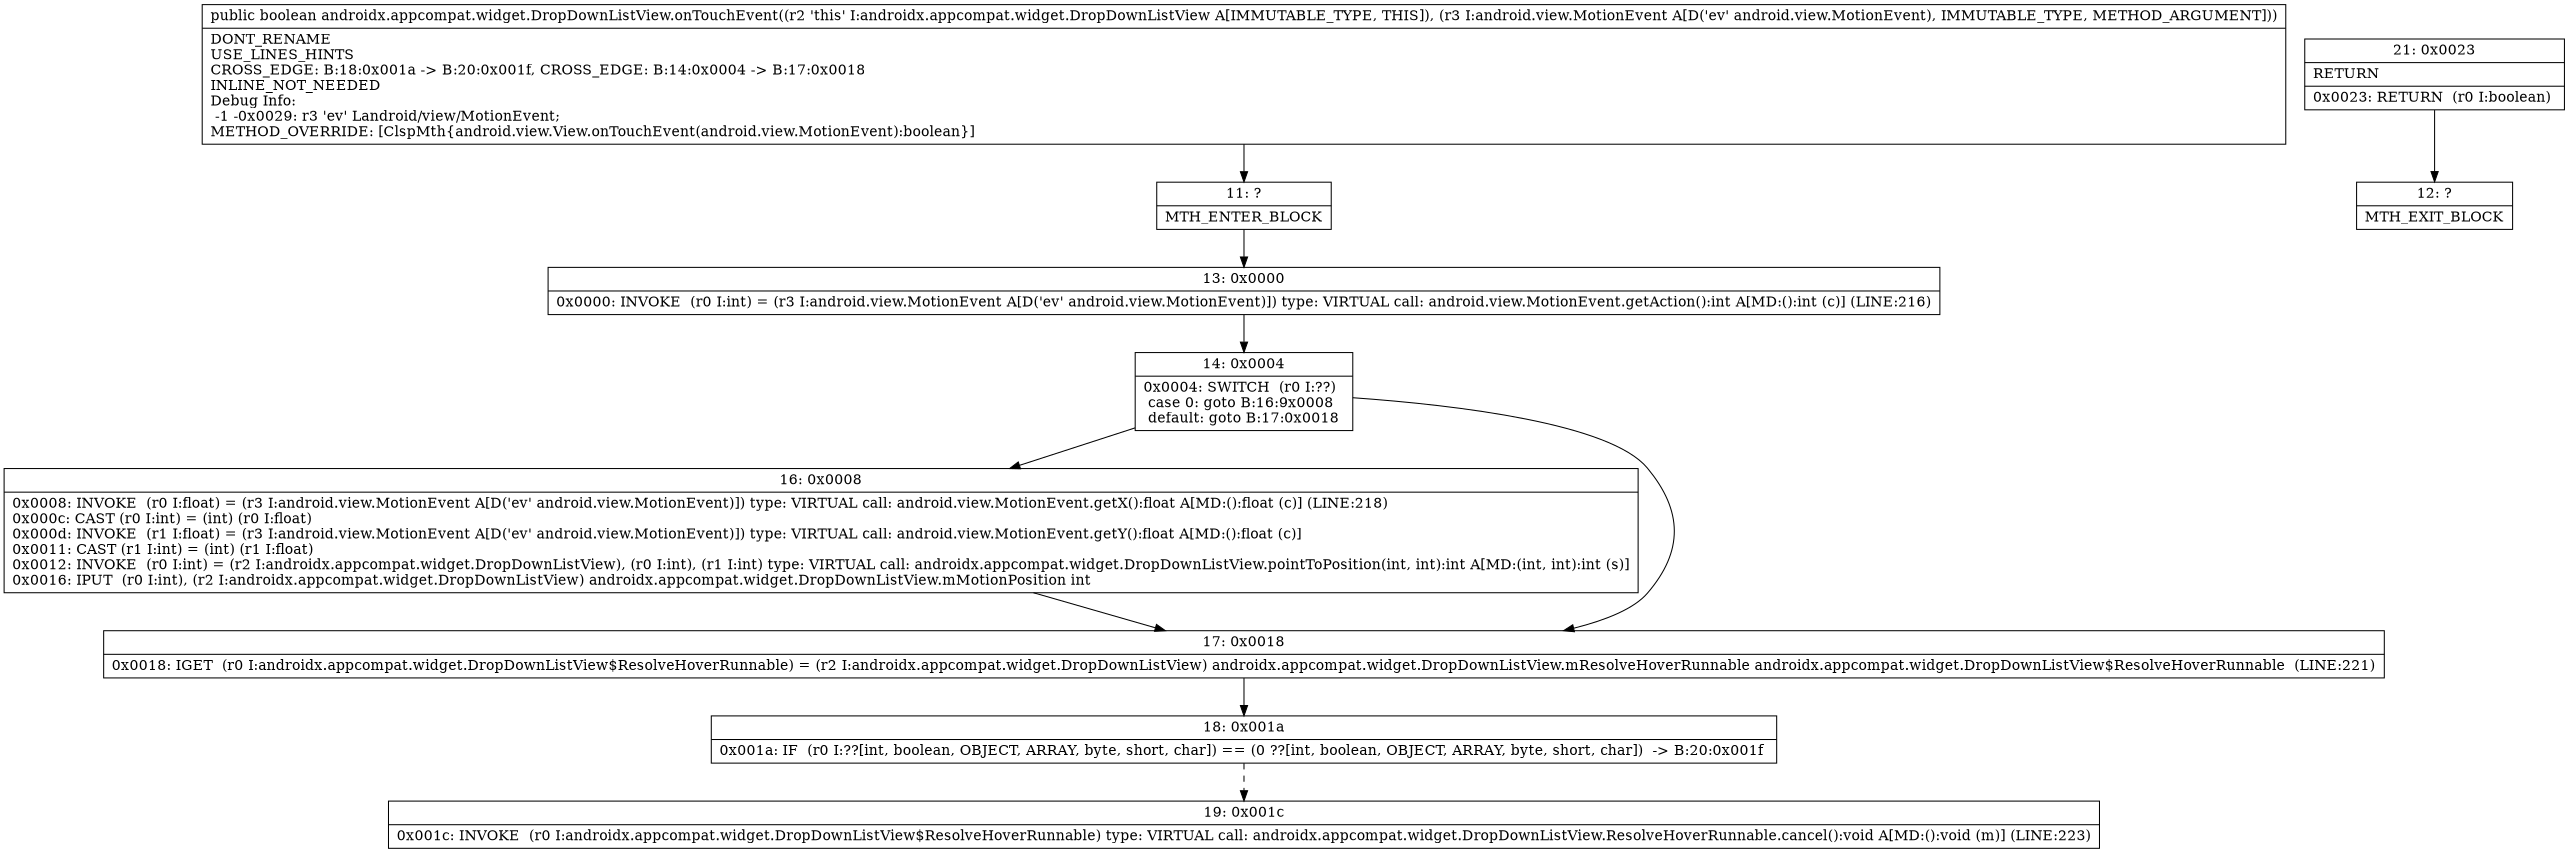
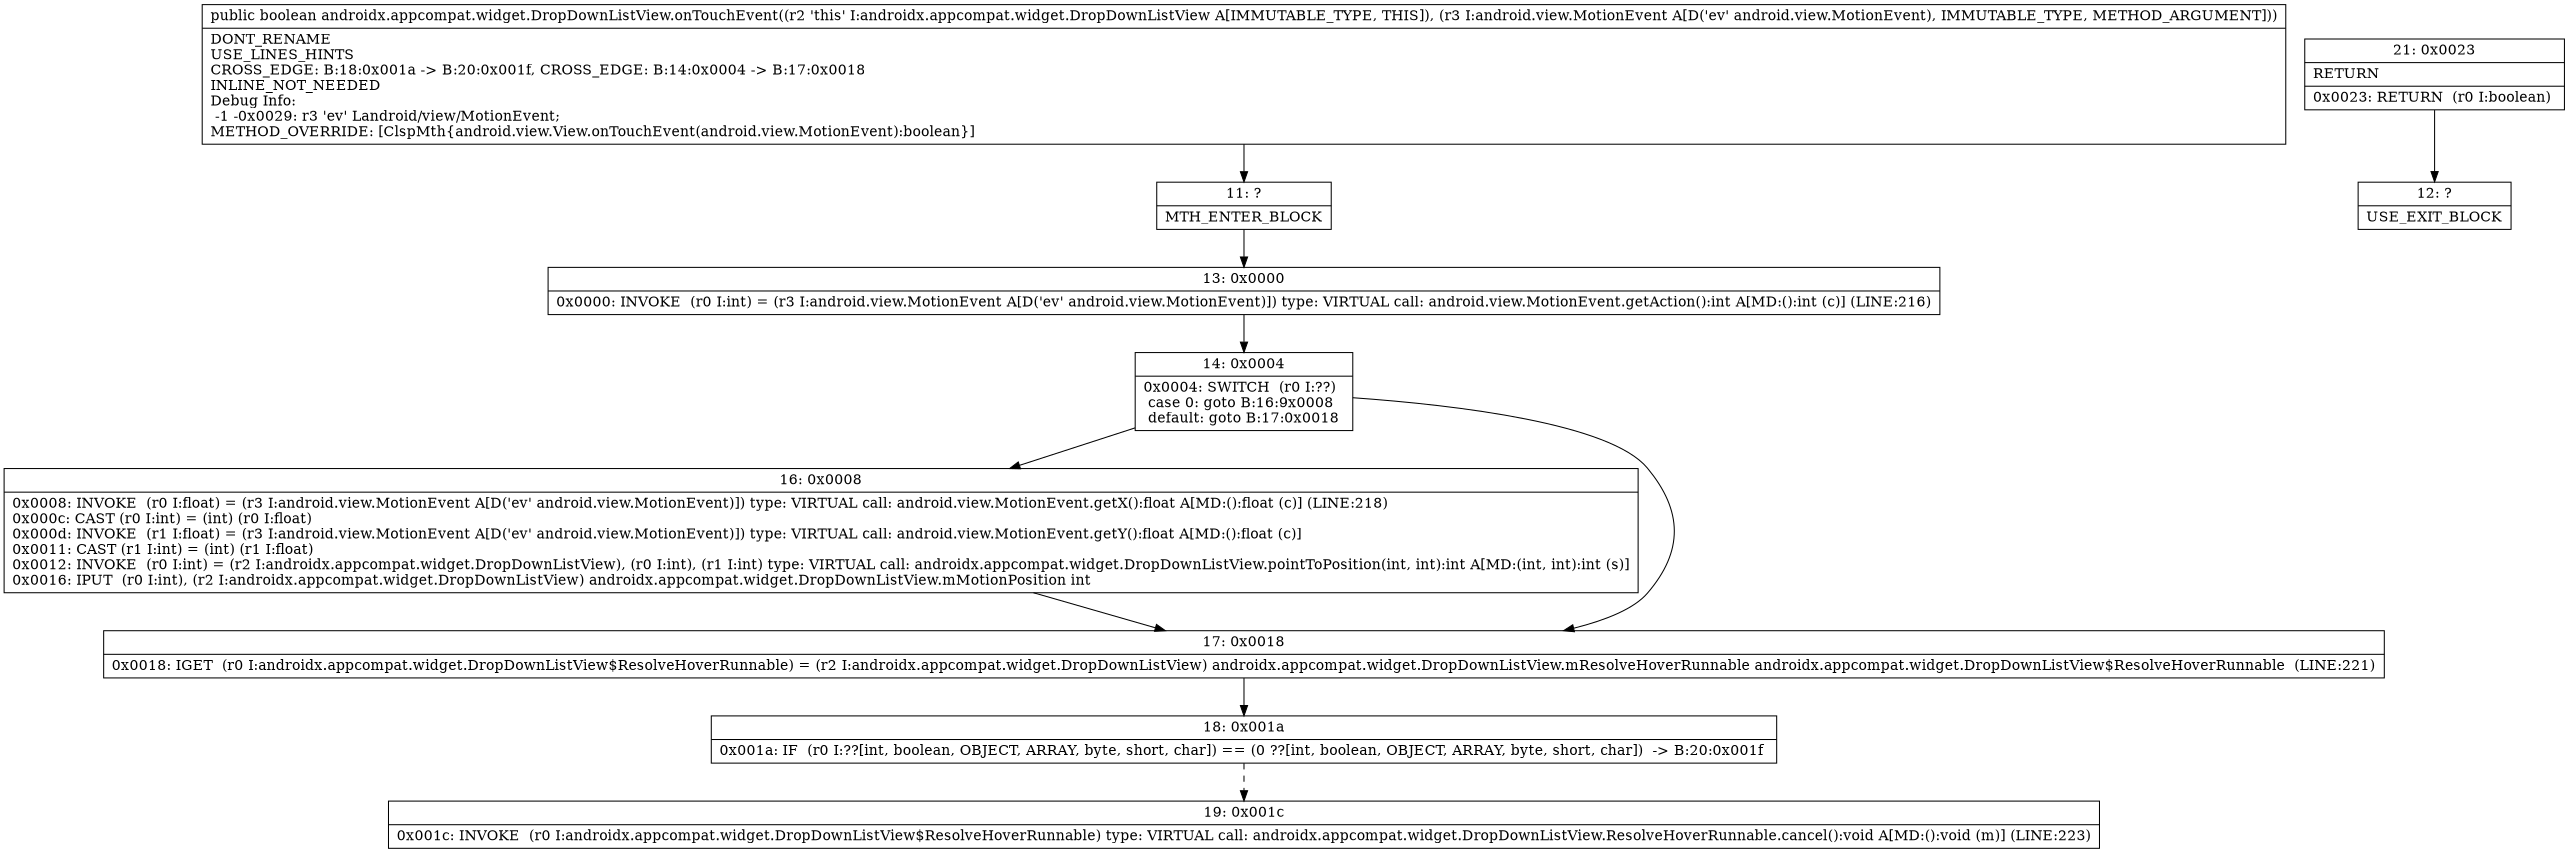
node "12: ?": text "MTH_EXIT_BLOCK" -> "USE_EXIT_BLOCK"
